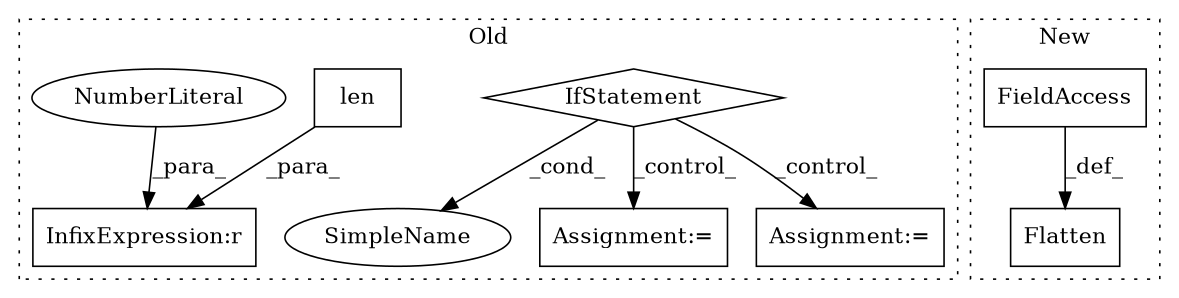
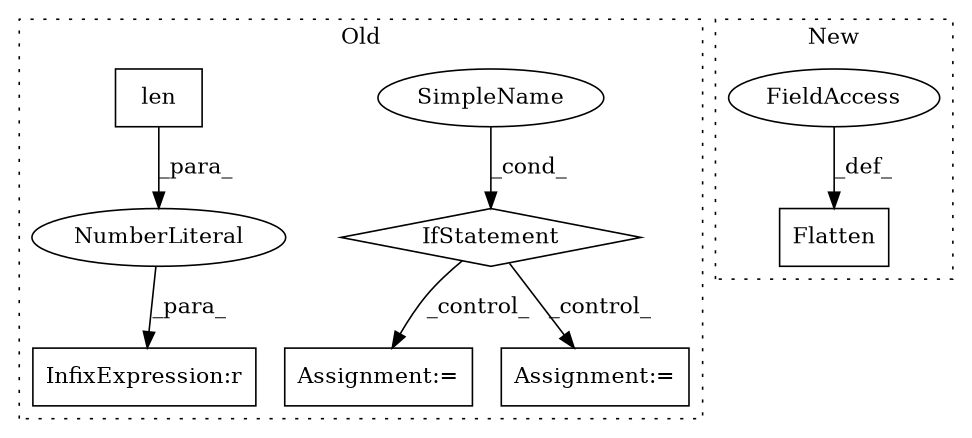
node "FieldAccess": shape box -> ellipse
edge "IfStatement" -> "SimpleName": reversed
edge "len" -> "InfixExpression:r": now "len" -> "NumberLiteral"
